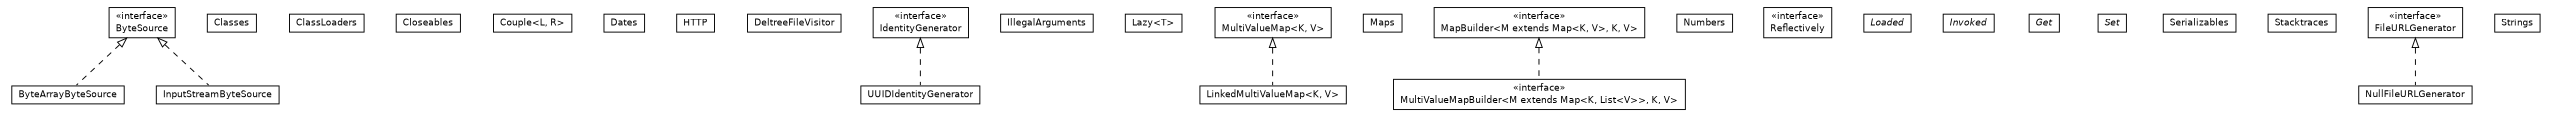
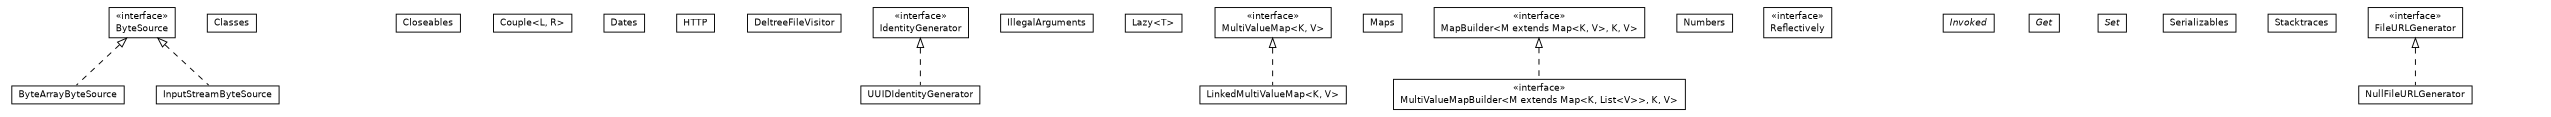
node "ClassLoaders": removed
node "Loaded": removed
node "Strings": removed
